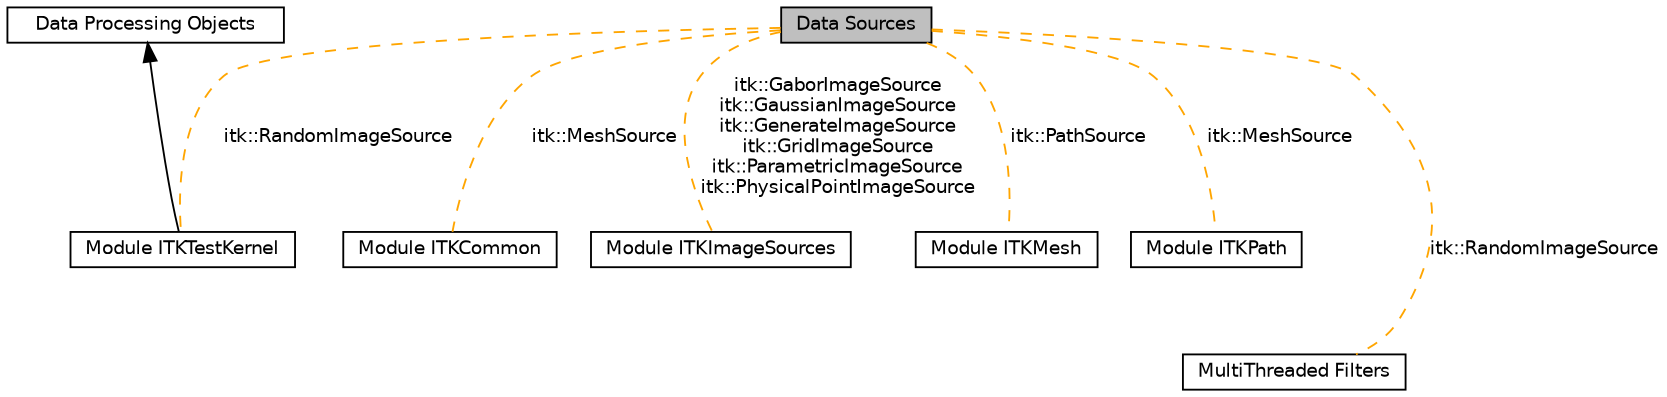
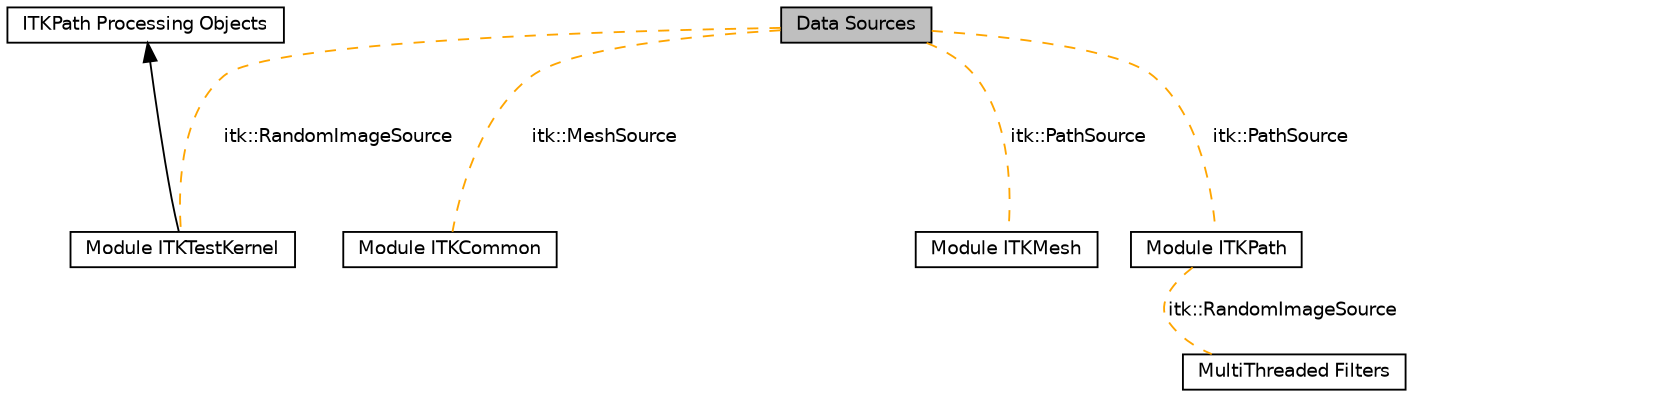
node "Data Processing Objects": label "Data Processing Objects" -> "ITKPath Processing Objects"
edge "Data Sources" -- "MultiThreaded Filters": now "Module ITKPath" -- "MultiThreaded Filters"
edge "Data Sources" -- "Module ITKPath": label "itk::MeshSource" -> "itk::PathSource"
node "Module ITKImageSources": removed
